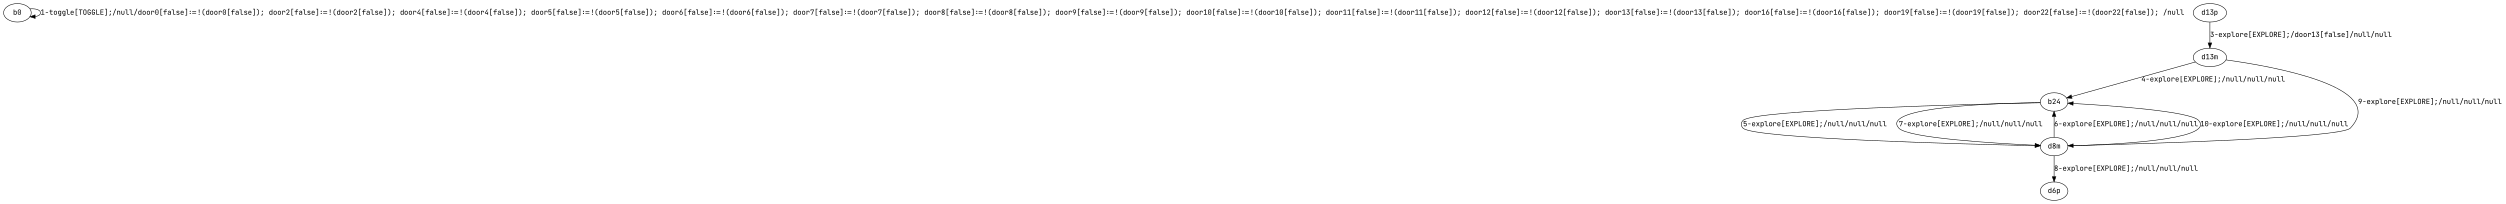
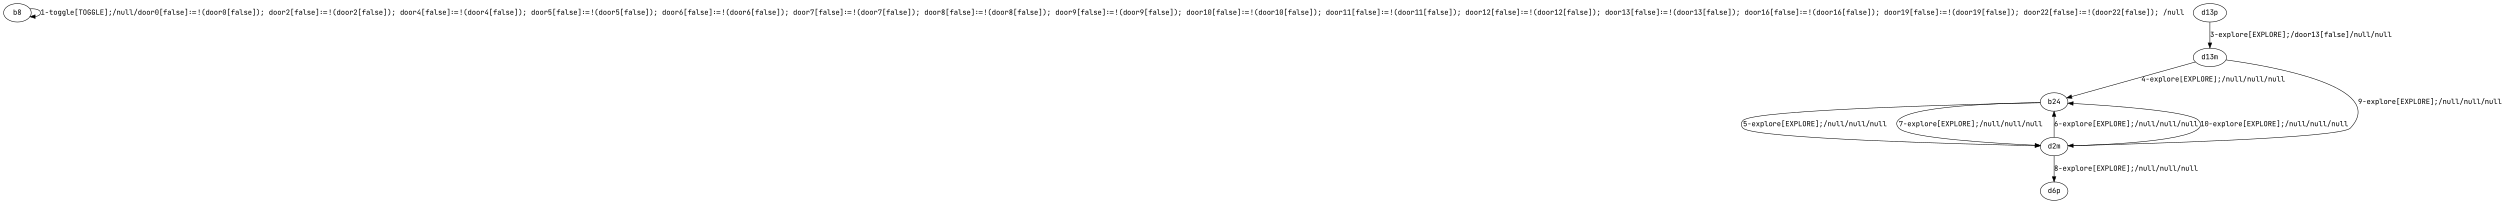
node "b0": label "b0" -> "b8"
node "d8m": label "d8m" -> "d2m"
